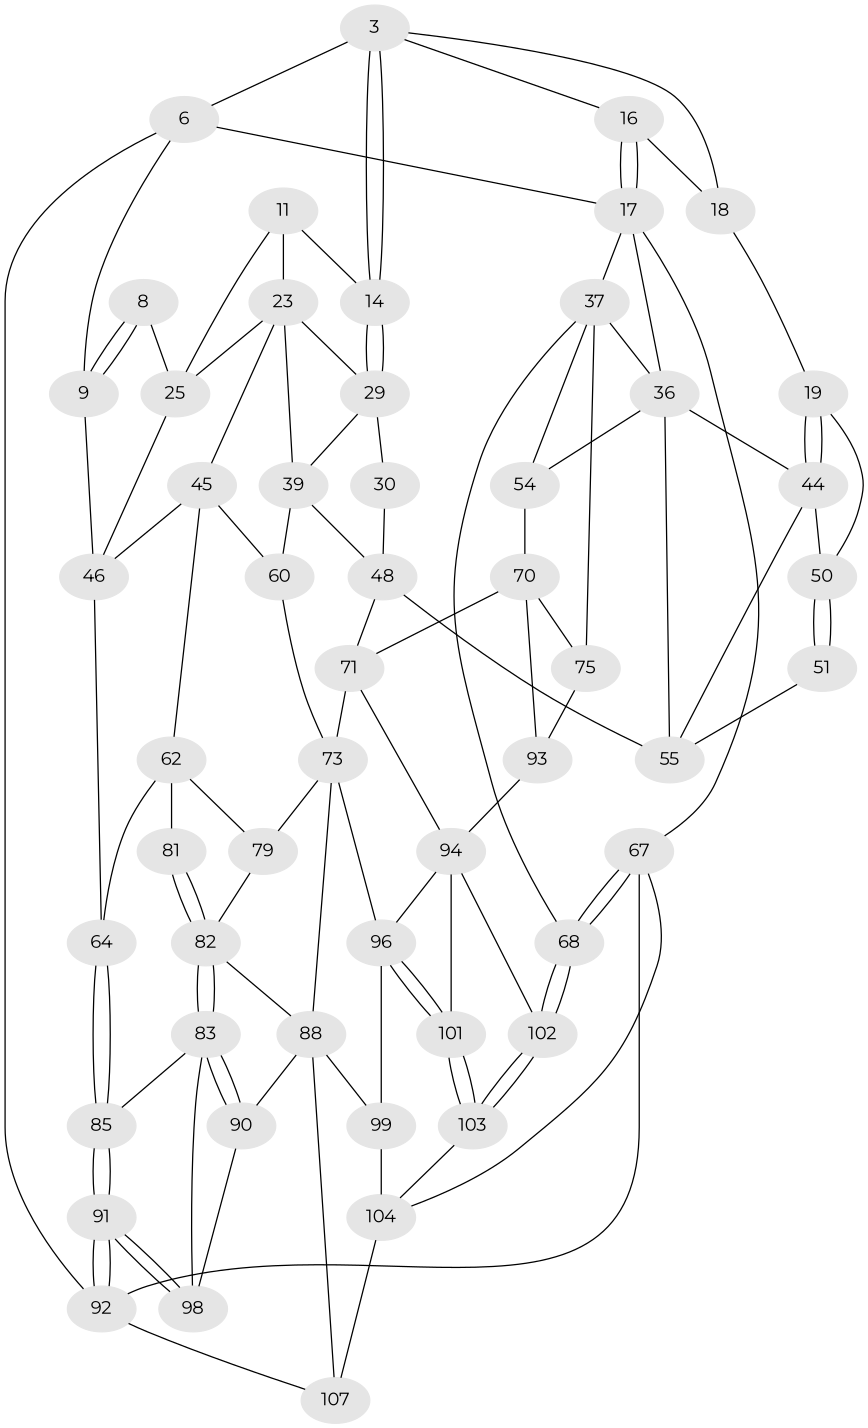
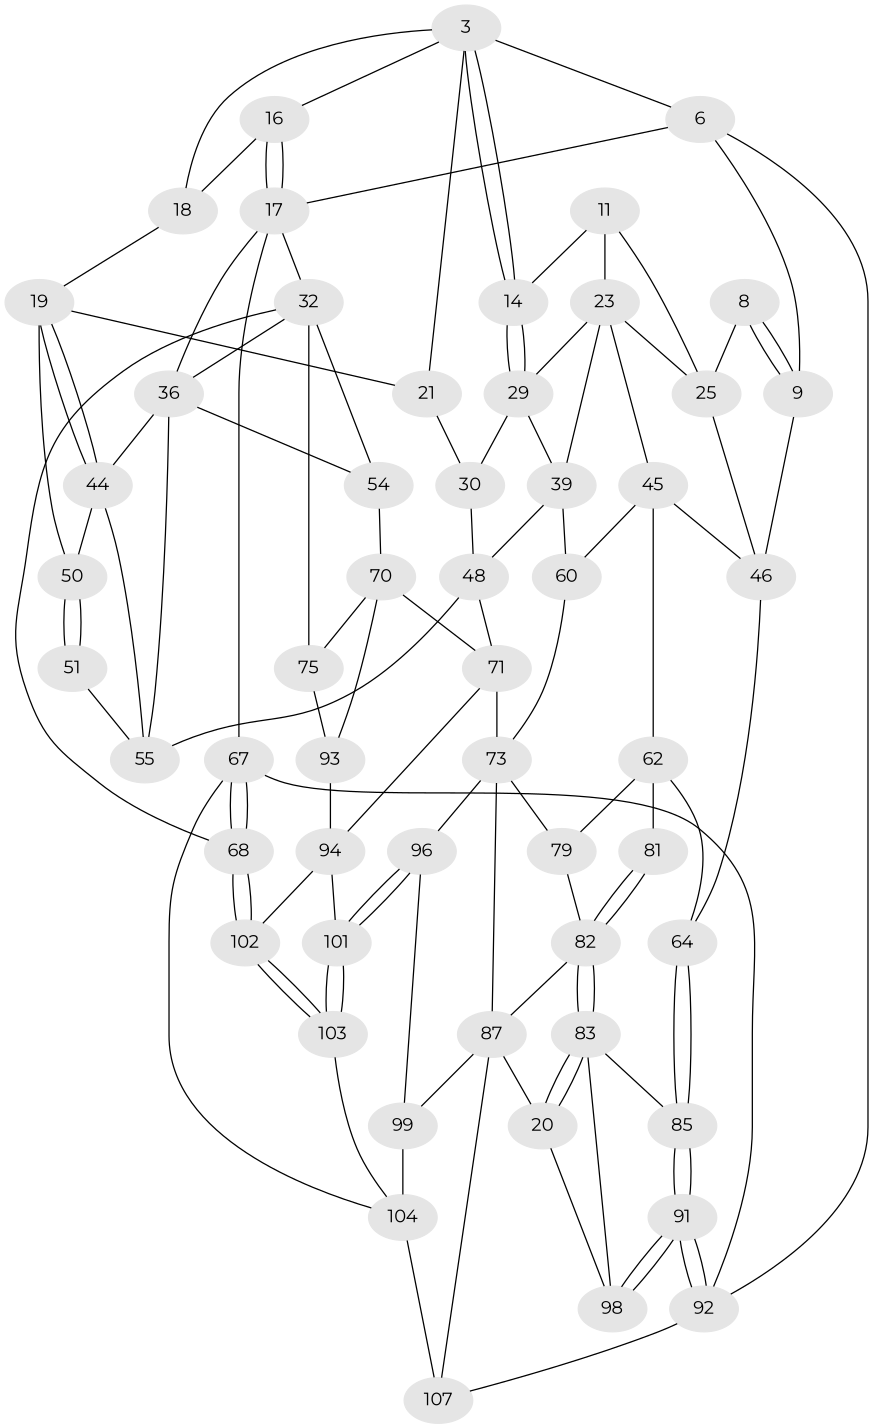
node "37": label "37" -> "32"
node "21": added
edge "94" -- "96": removed
node "88": label "88" -> "87"
node "90": label "90" -> "20"
